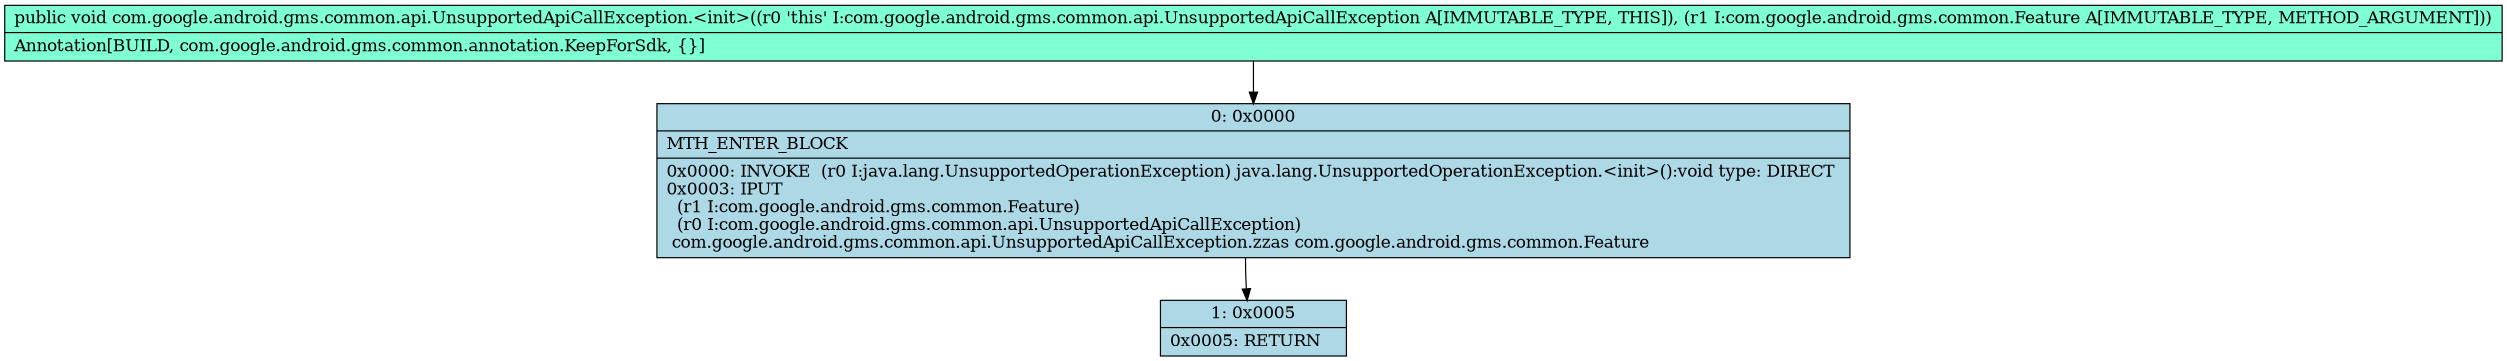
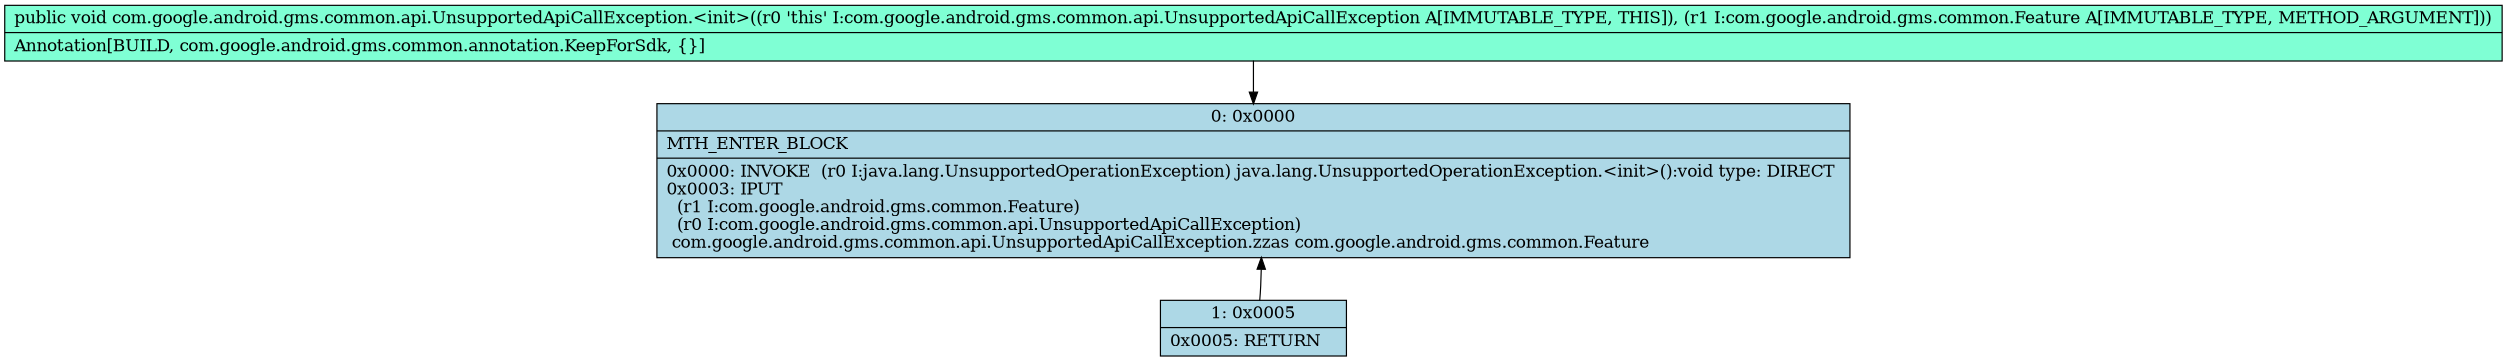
edge "0: 0x0000" -> "1: 0x0005": reversed
